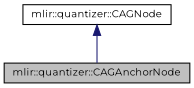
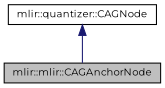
node "mlir::quantizer::CAGAnchorNode": label "mlir::quantizer::CAGAnchorNode" -> "mlir::mlir::CAGAnchorNode"
